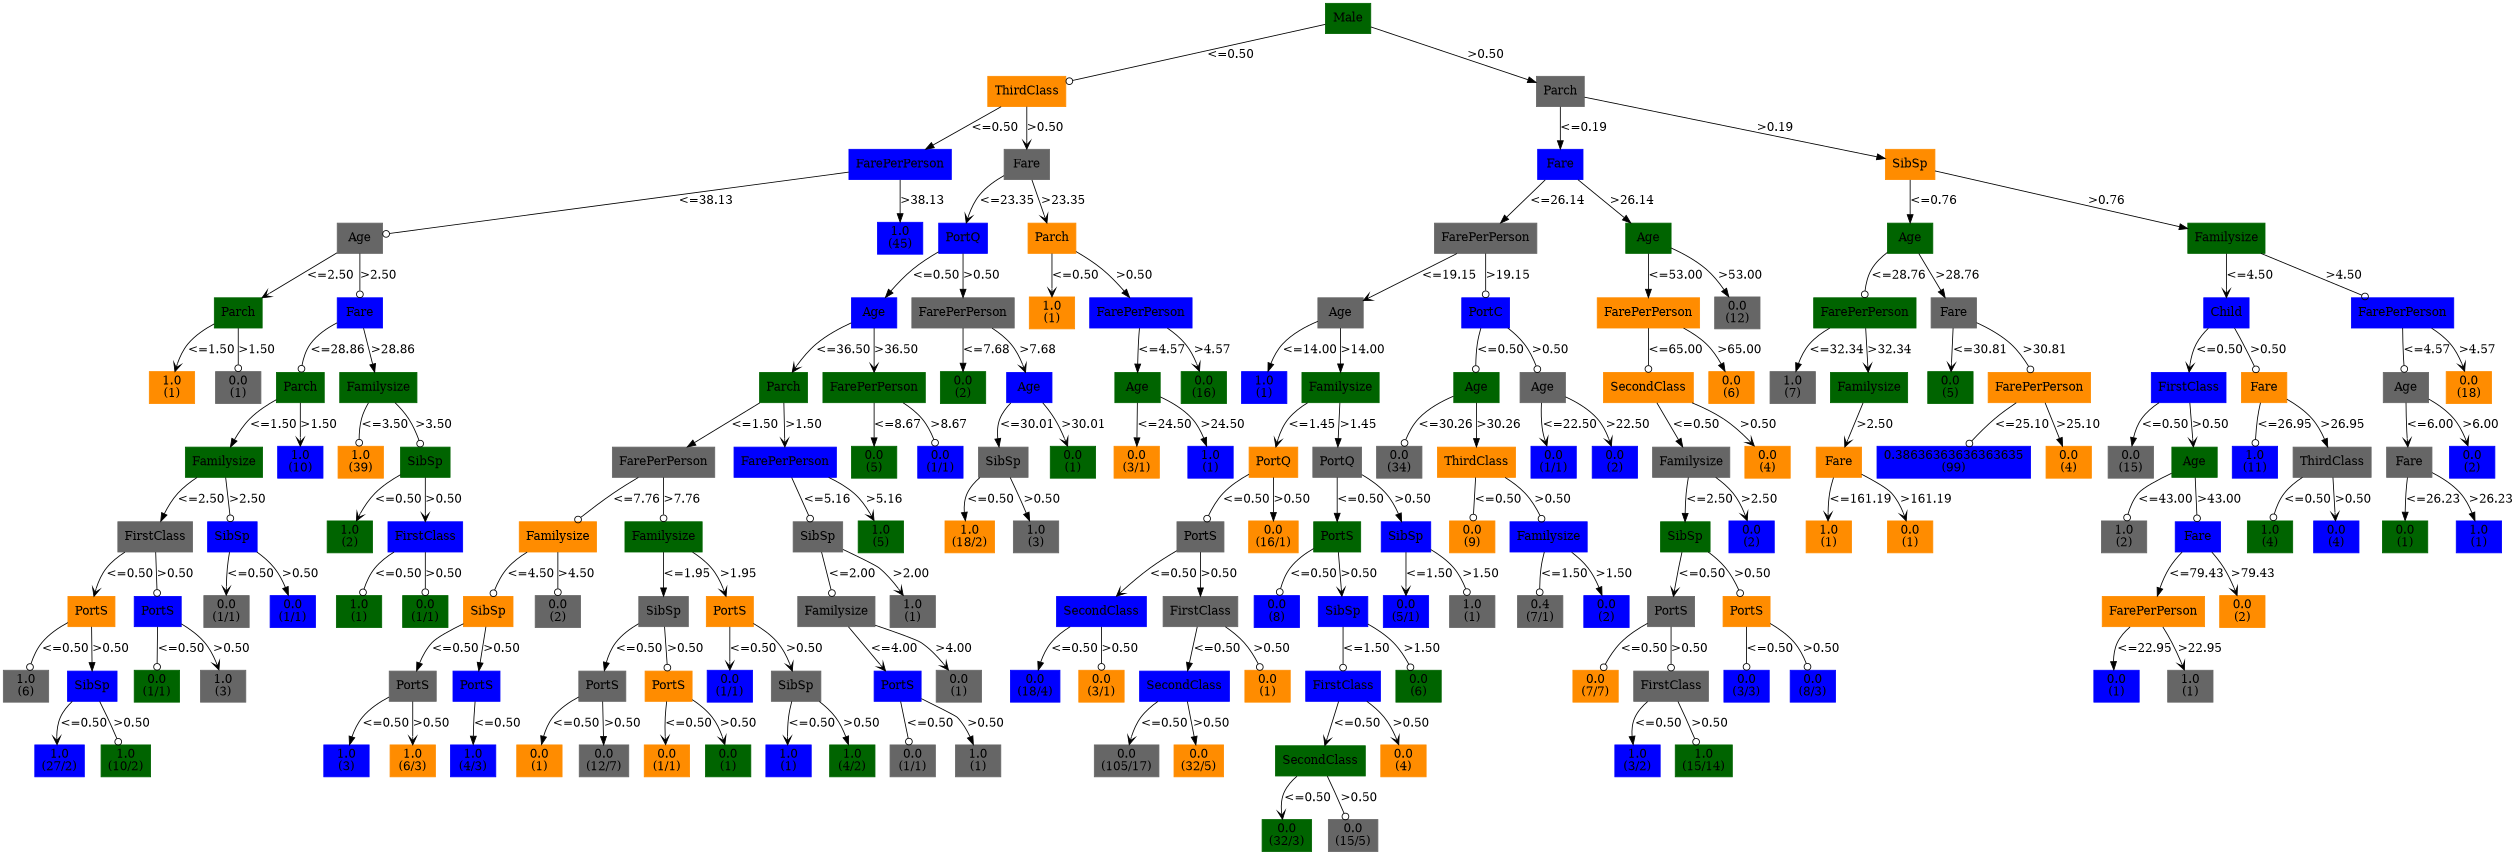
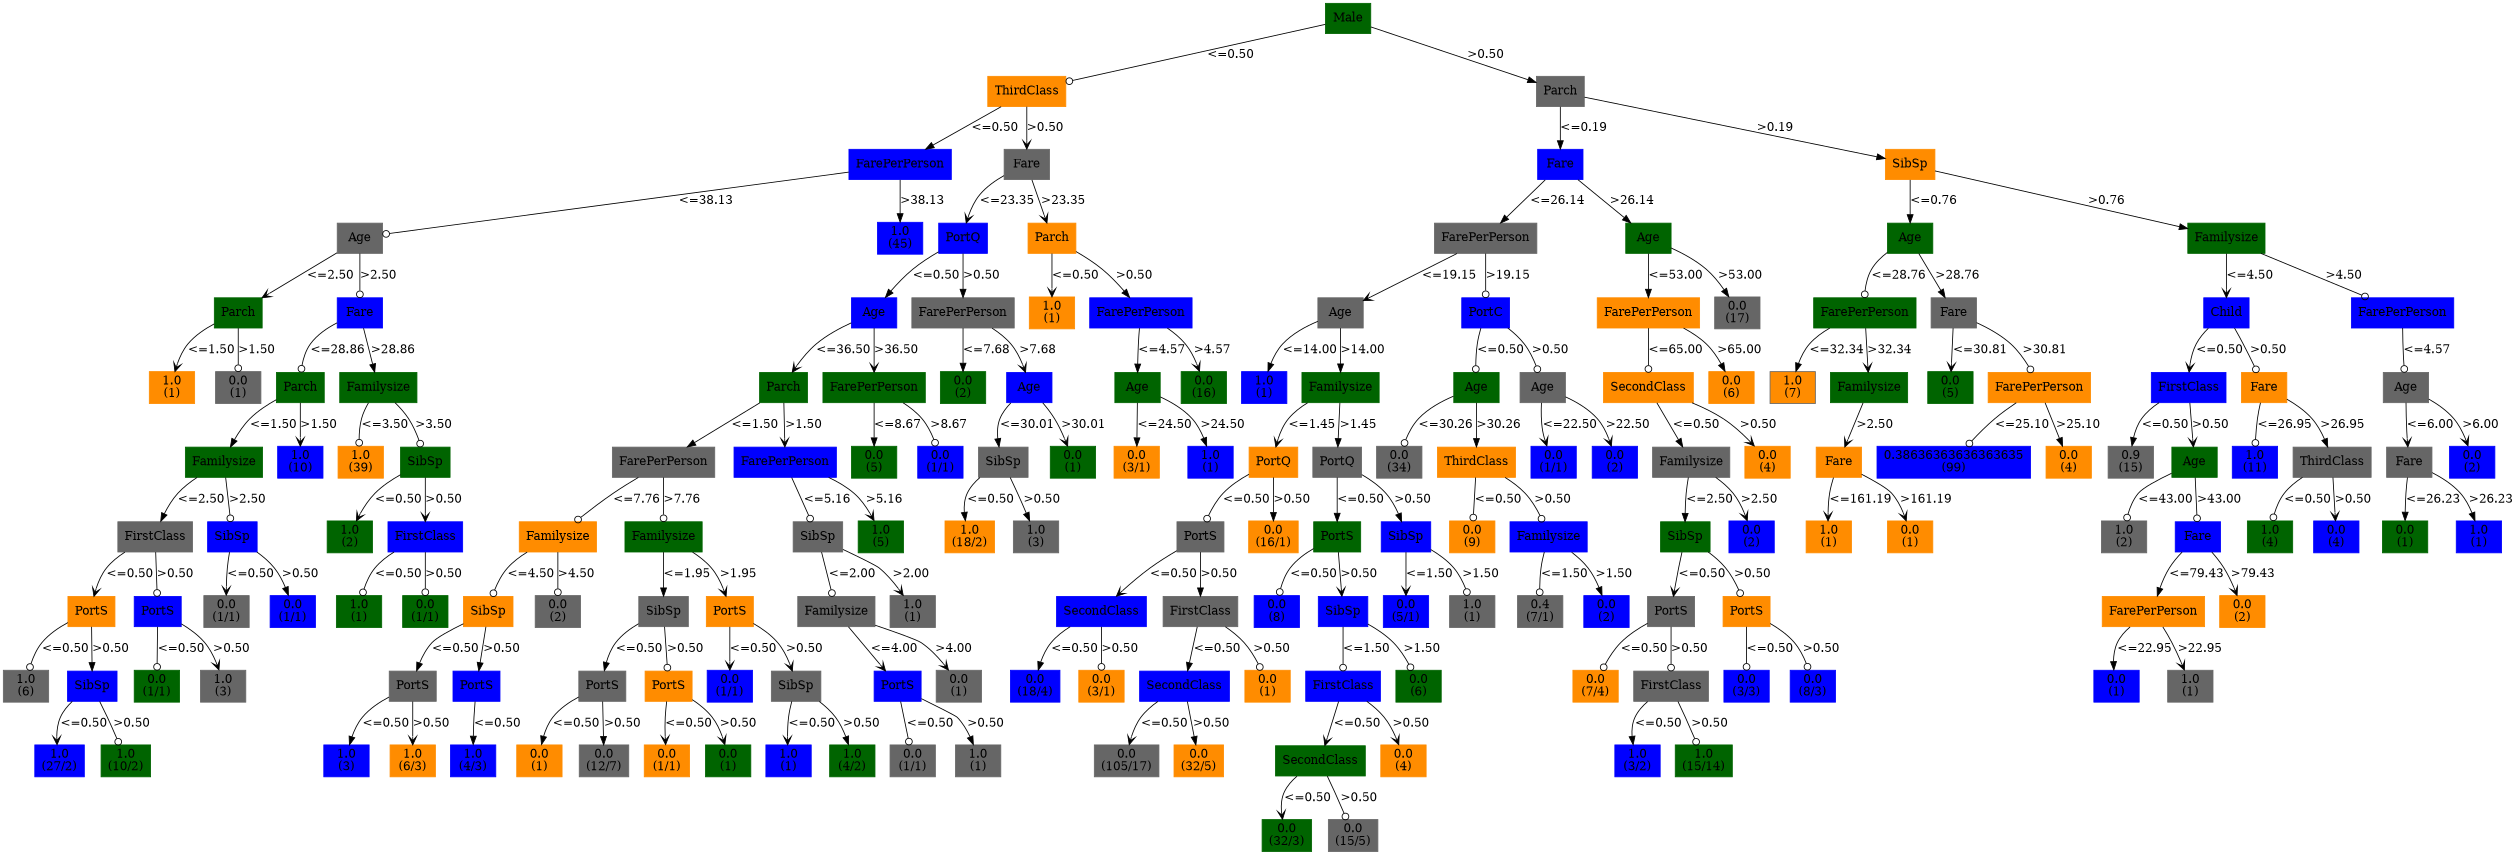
node "0.0 (12)": label "0.0 (12)" -> "0.0 (17)"
node "1.0 (7)": fillcolor gray40 -> darkorange
node "0.0 (18)": removed
node "0.0 (15)": label "0.0 (15)" -> "0.9 (15)"
node "0.0 (7/7)": label "0.0 (7/7)" -> "0.0 (7/4)"
